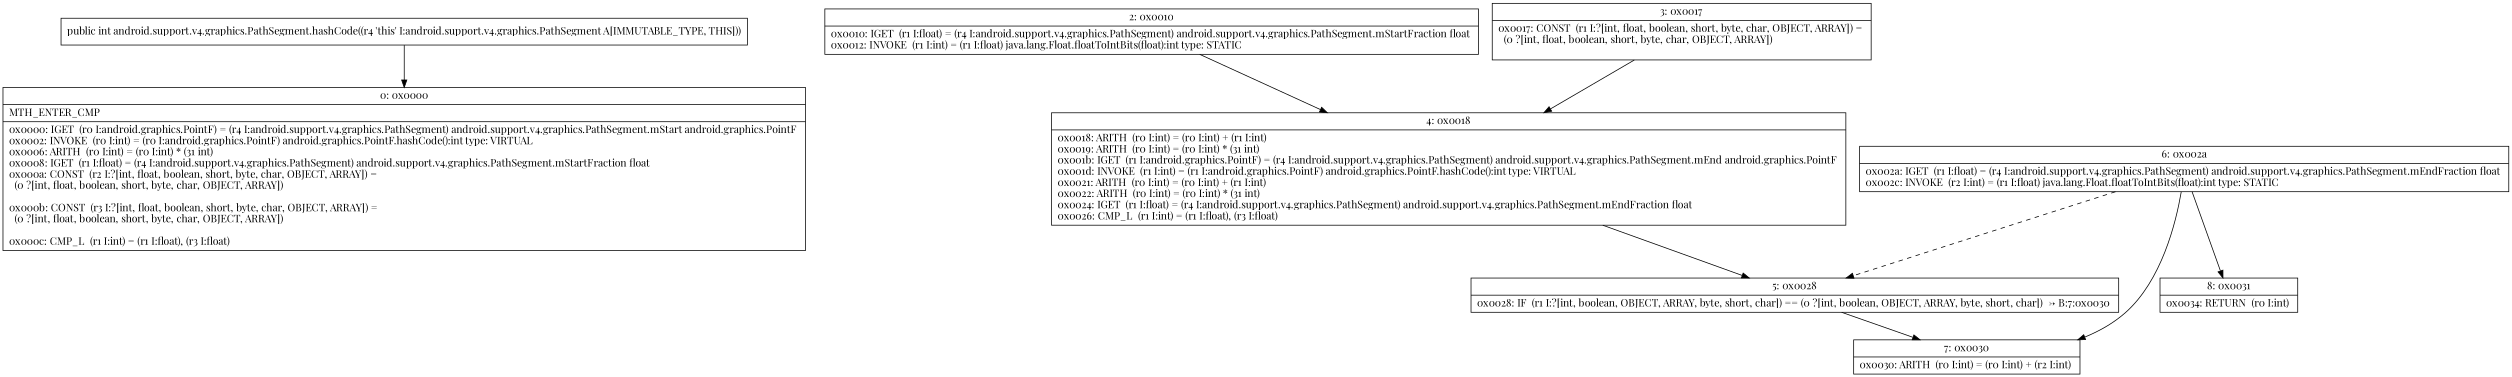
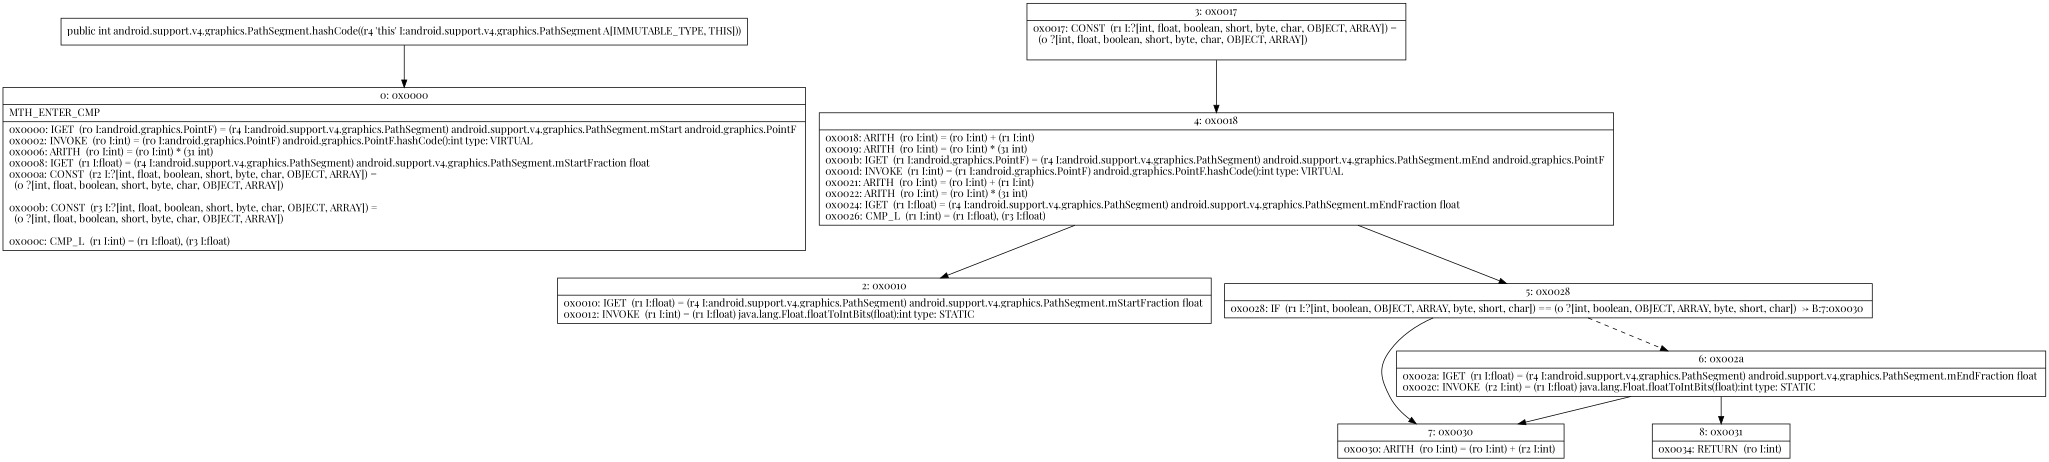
edge "2: 0x0010" -> "4: 0x0018": reversed
edge "6: 0x002a" -> "5: 0x0028": reversed
